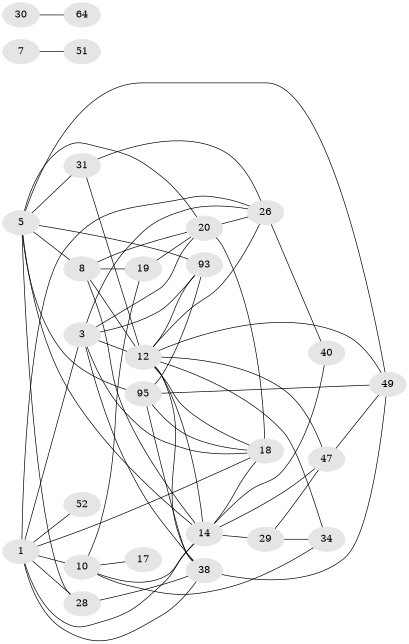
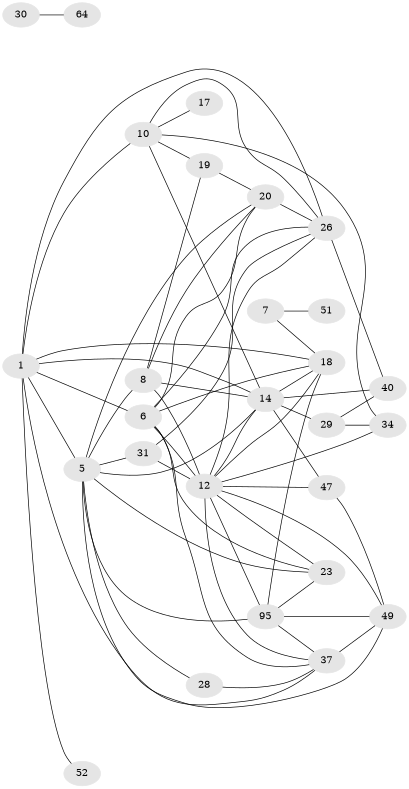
edge "10" -- "26": added
node "93": label "93" -> "23"
node "3": label "3" -> "6"
edge "20" -- "18": now "7" -- "18"
edge "47" -- "29": now "40" -- "29"
edge "12" -- "95": added
node "38": label "38" -> "37"
edge "1" -- "28": now "1" -- "5"
